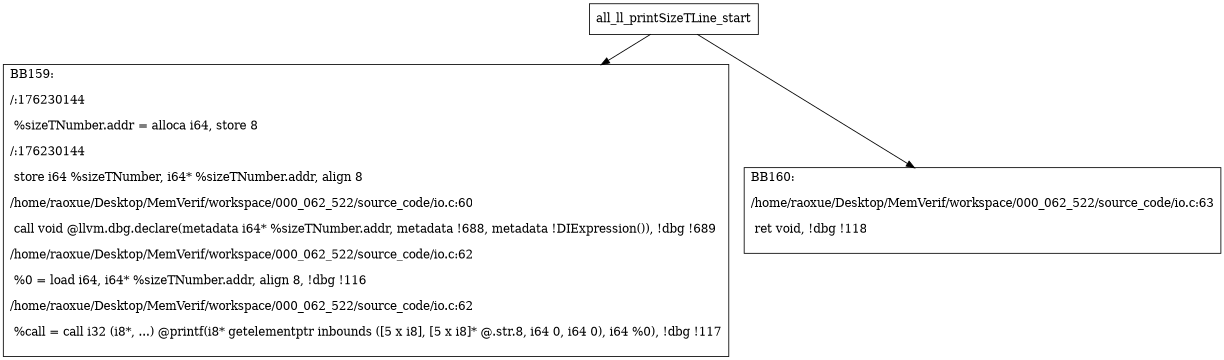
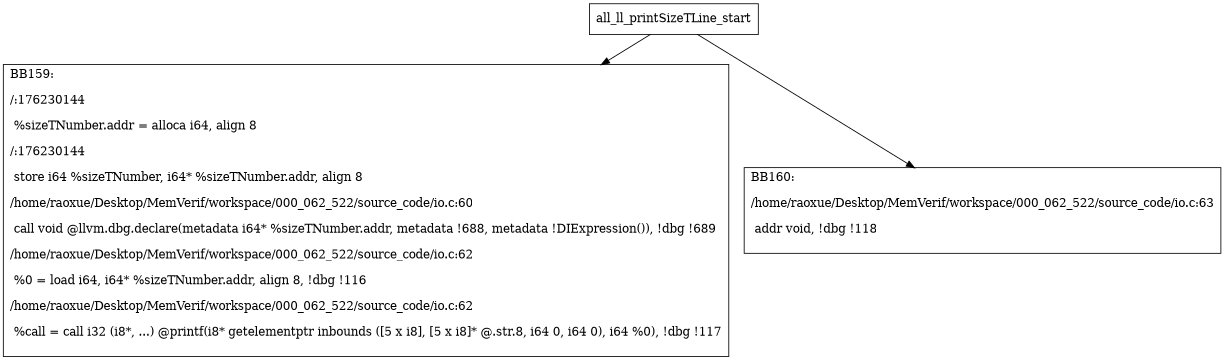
node "BB159:": text "%sizeTNumber.addr = alloca i64, store 8" -> "%sizeTNumber.addr = alloca i64, align 8"
node "BB160:": text "ret void, !dbg !118" -> "addr void, !dbg !118"
